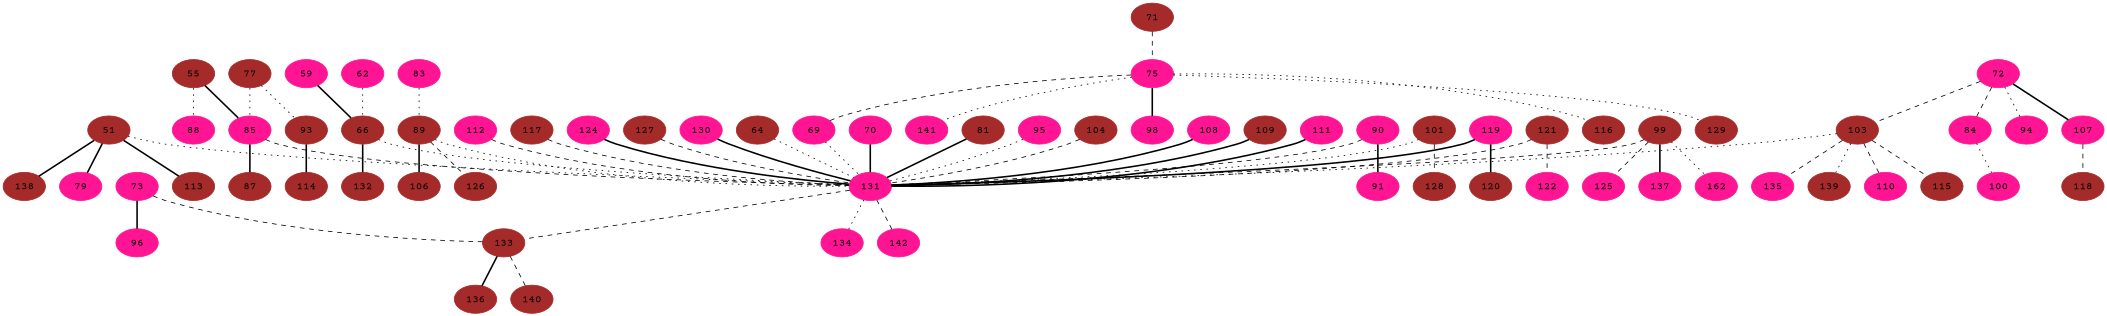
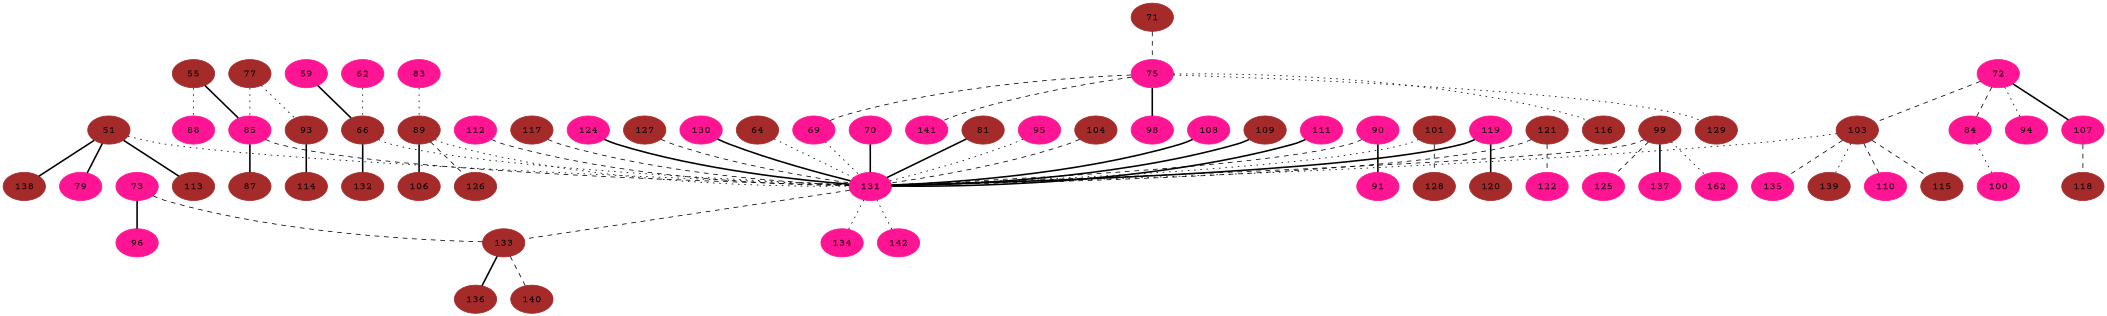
edge "75" -- "141": style dotted -> dashed
edge "131" -- "142": style dashed -> dotted
